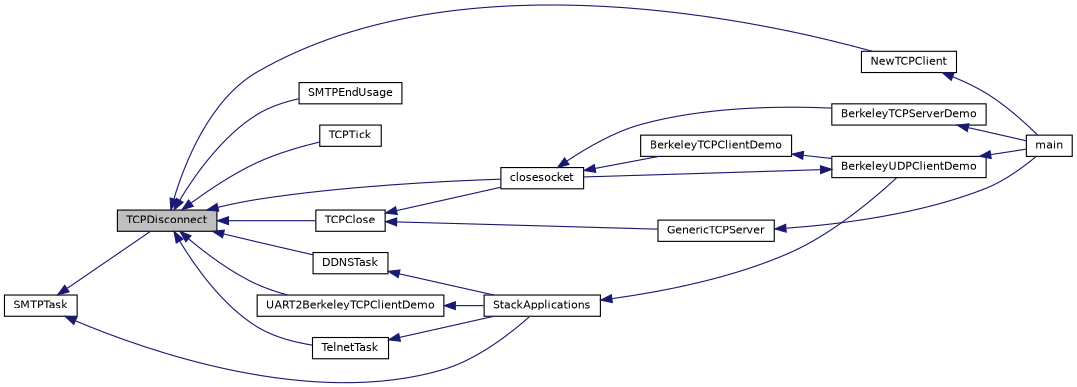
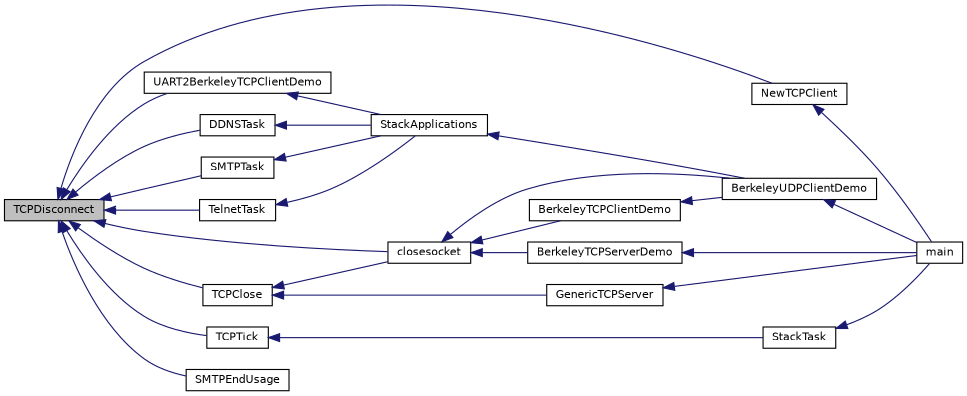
edge "closesocket" -> "BerkeleyUDPClientDemo": reversed
edge "TCPDisconnect" -> "SMTPTask": reversed
node "StackTask": added
